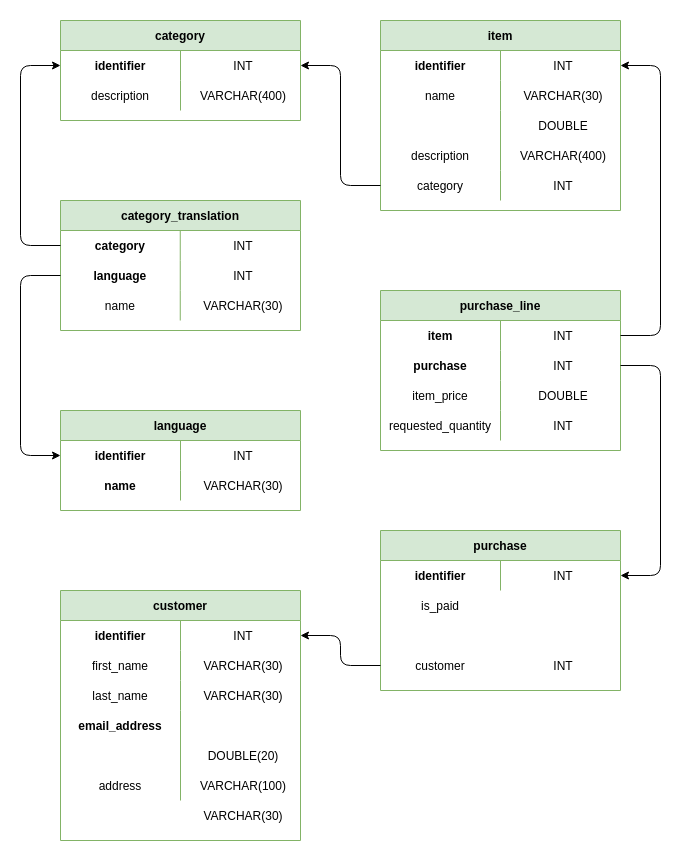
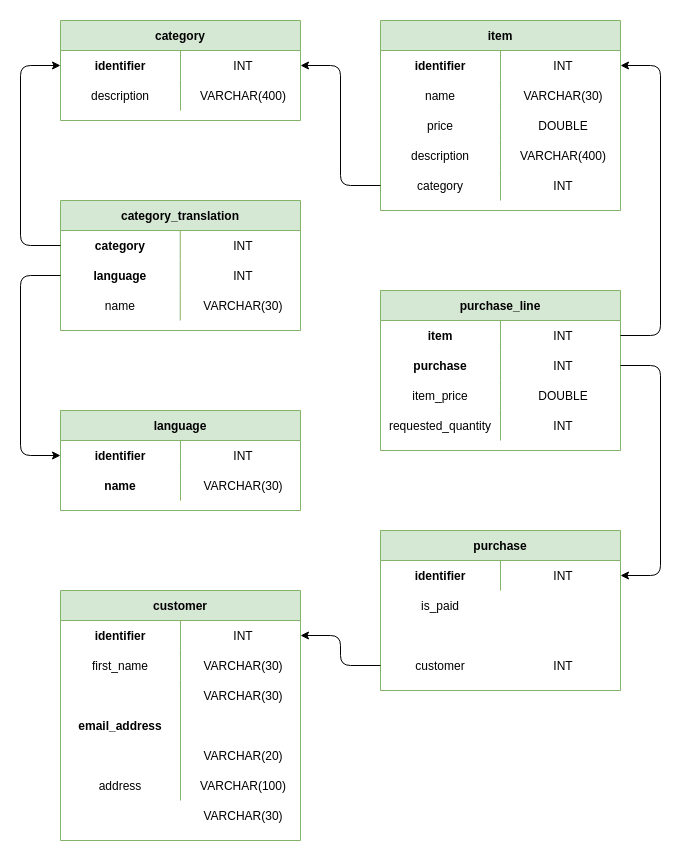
node "price": added
node "last_name": removed
node "DOUBLE(20)": label "DOUBLE(20)" -> "VARCHAR(20)"
